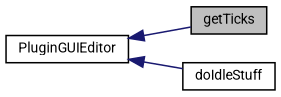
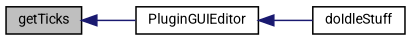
edge "getTicks" -> "PluginGUIEditor": reversed
